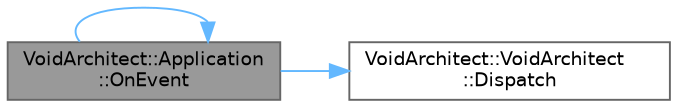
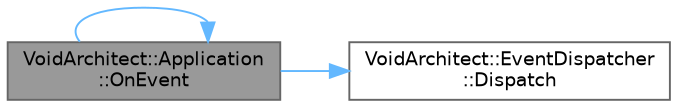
node "VoidArchitect::VoidArchitect ::Dispatch": label "VoidArchitect::VoidArchitect ::Dispatch" -> "VoidArchitect::EventDispatcher ::Dispatch"
